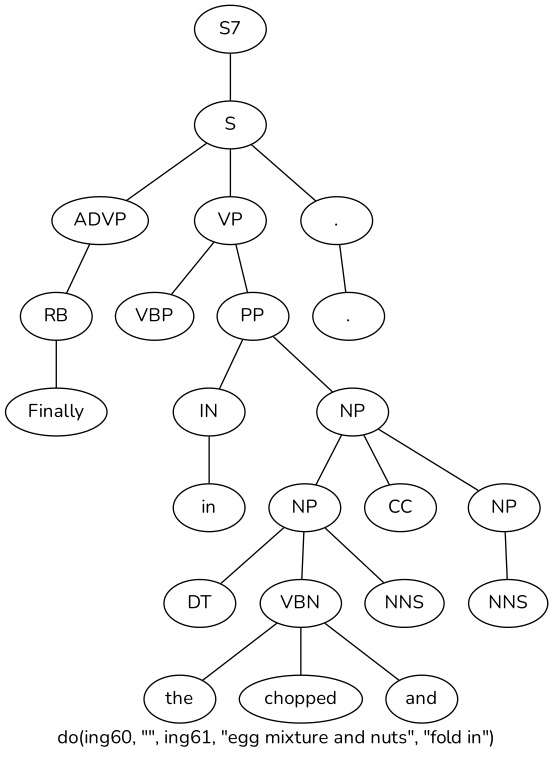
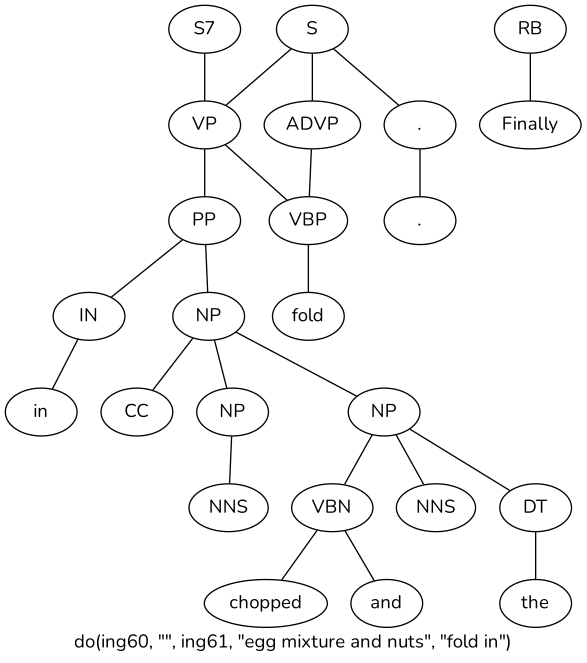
edge "S7" -- "S": now "S7" -- "VP"
edge "ADVP" -- "RB": now "ADVP" -- "VBP"
node "fold": added
edge "VBN" -- "the": now "DT" -- "the"
